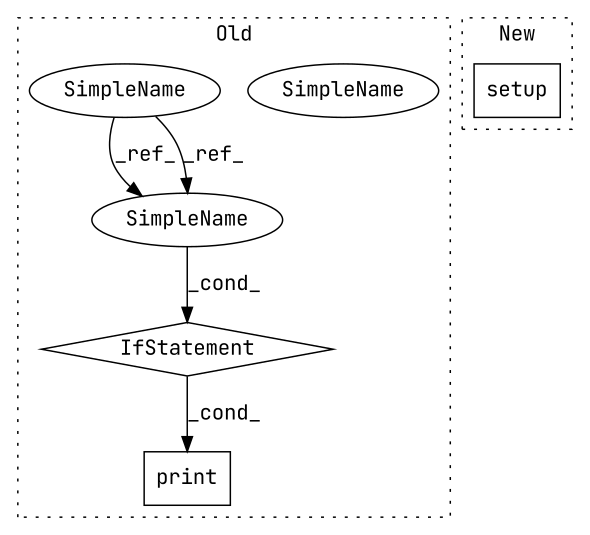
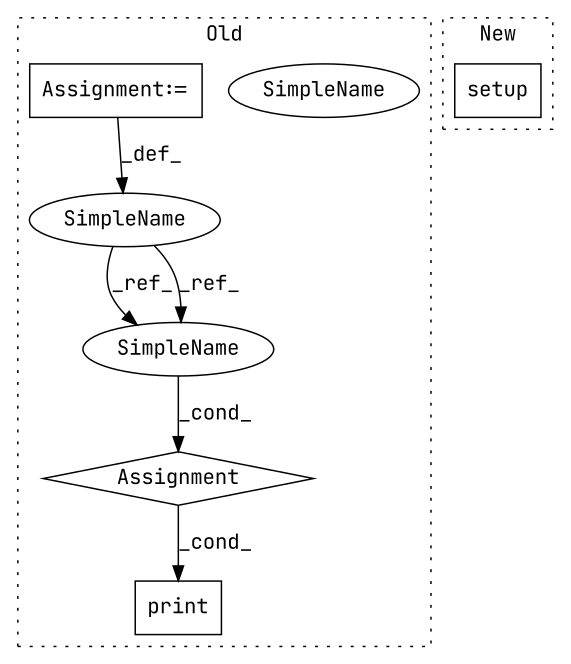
node "Assignment:=": added
node "IfStatement": label "IfStatement" -> "Assignment"
